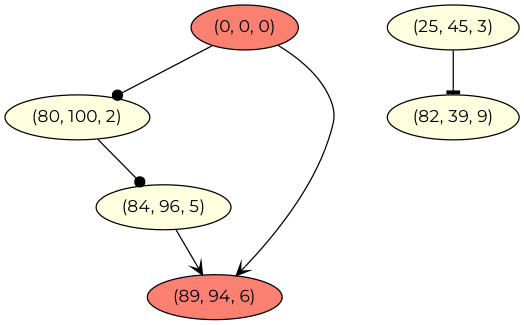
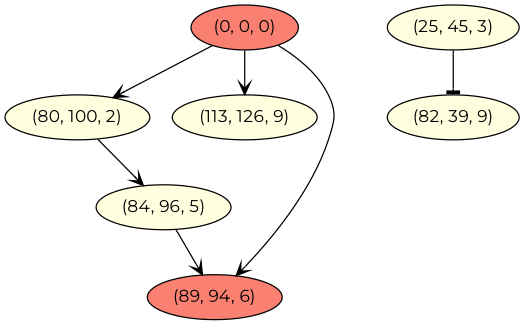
edge "(0, 0, 0)" -> "(80, 100, 2)": arrowhead dot -> vee
node "(113, 126, 9)": added
edge "(80, 100, 2)" -> "(84, 96, 5)": arrowhead dot -> vee
